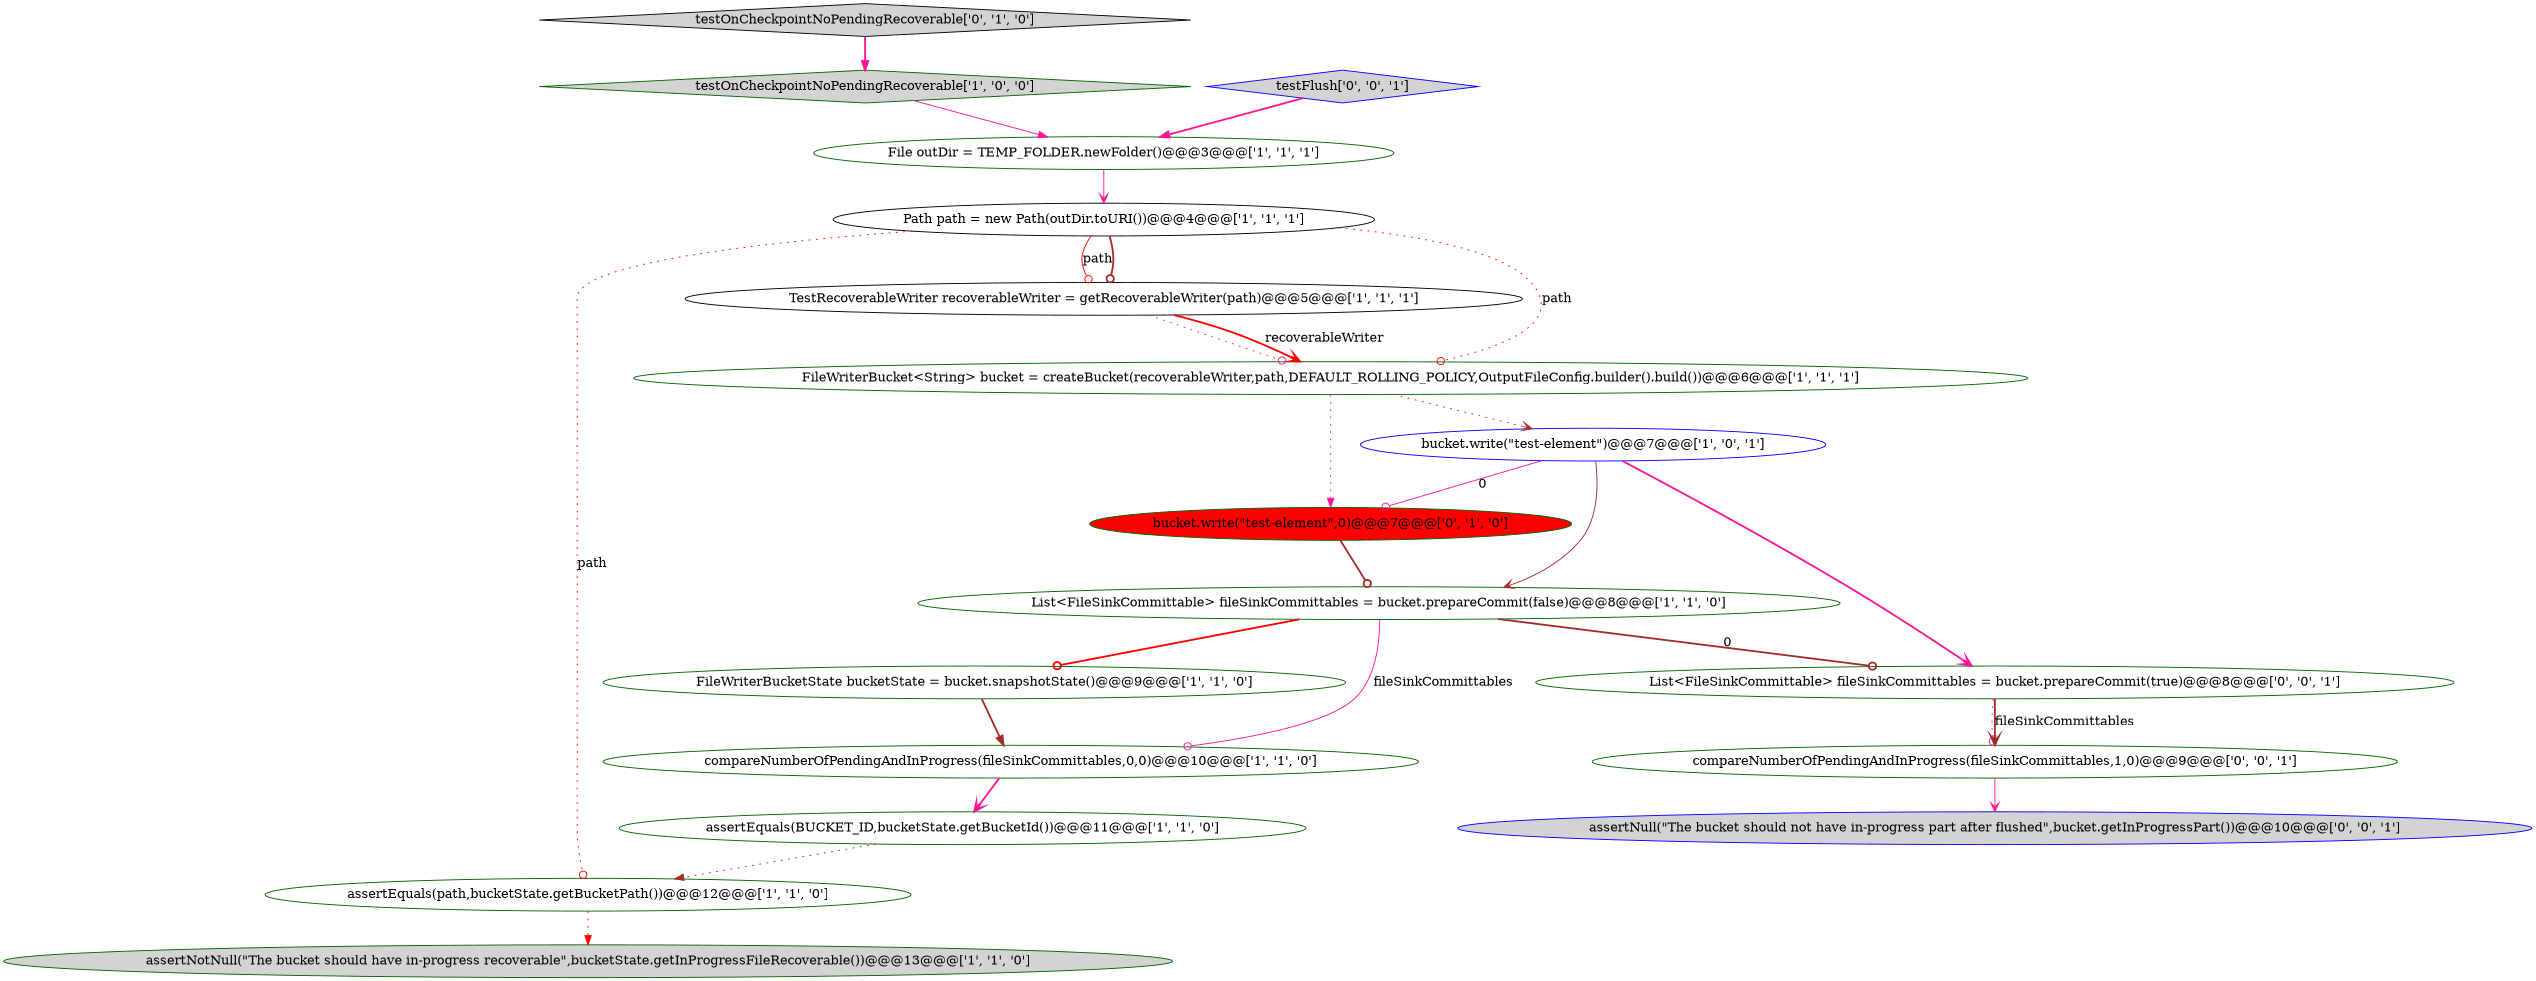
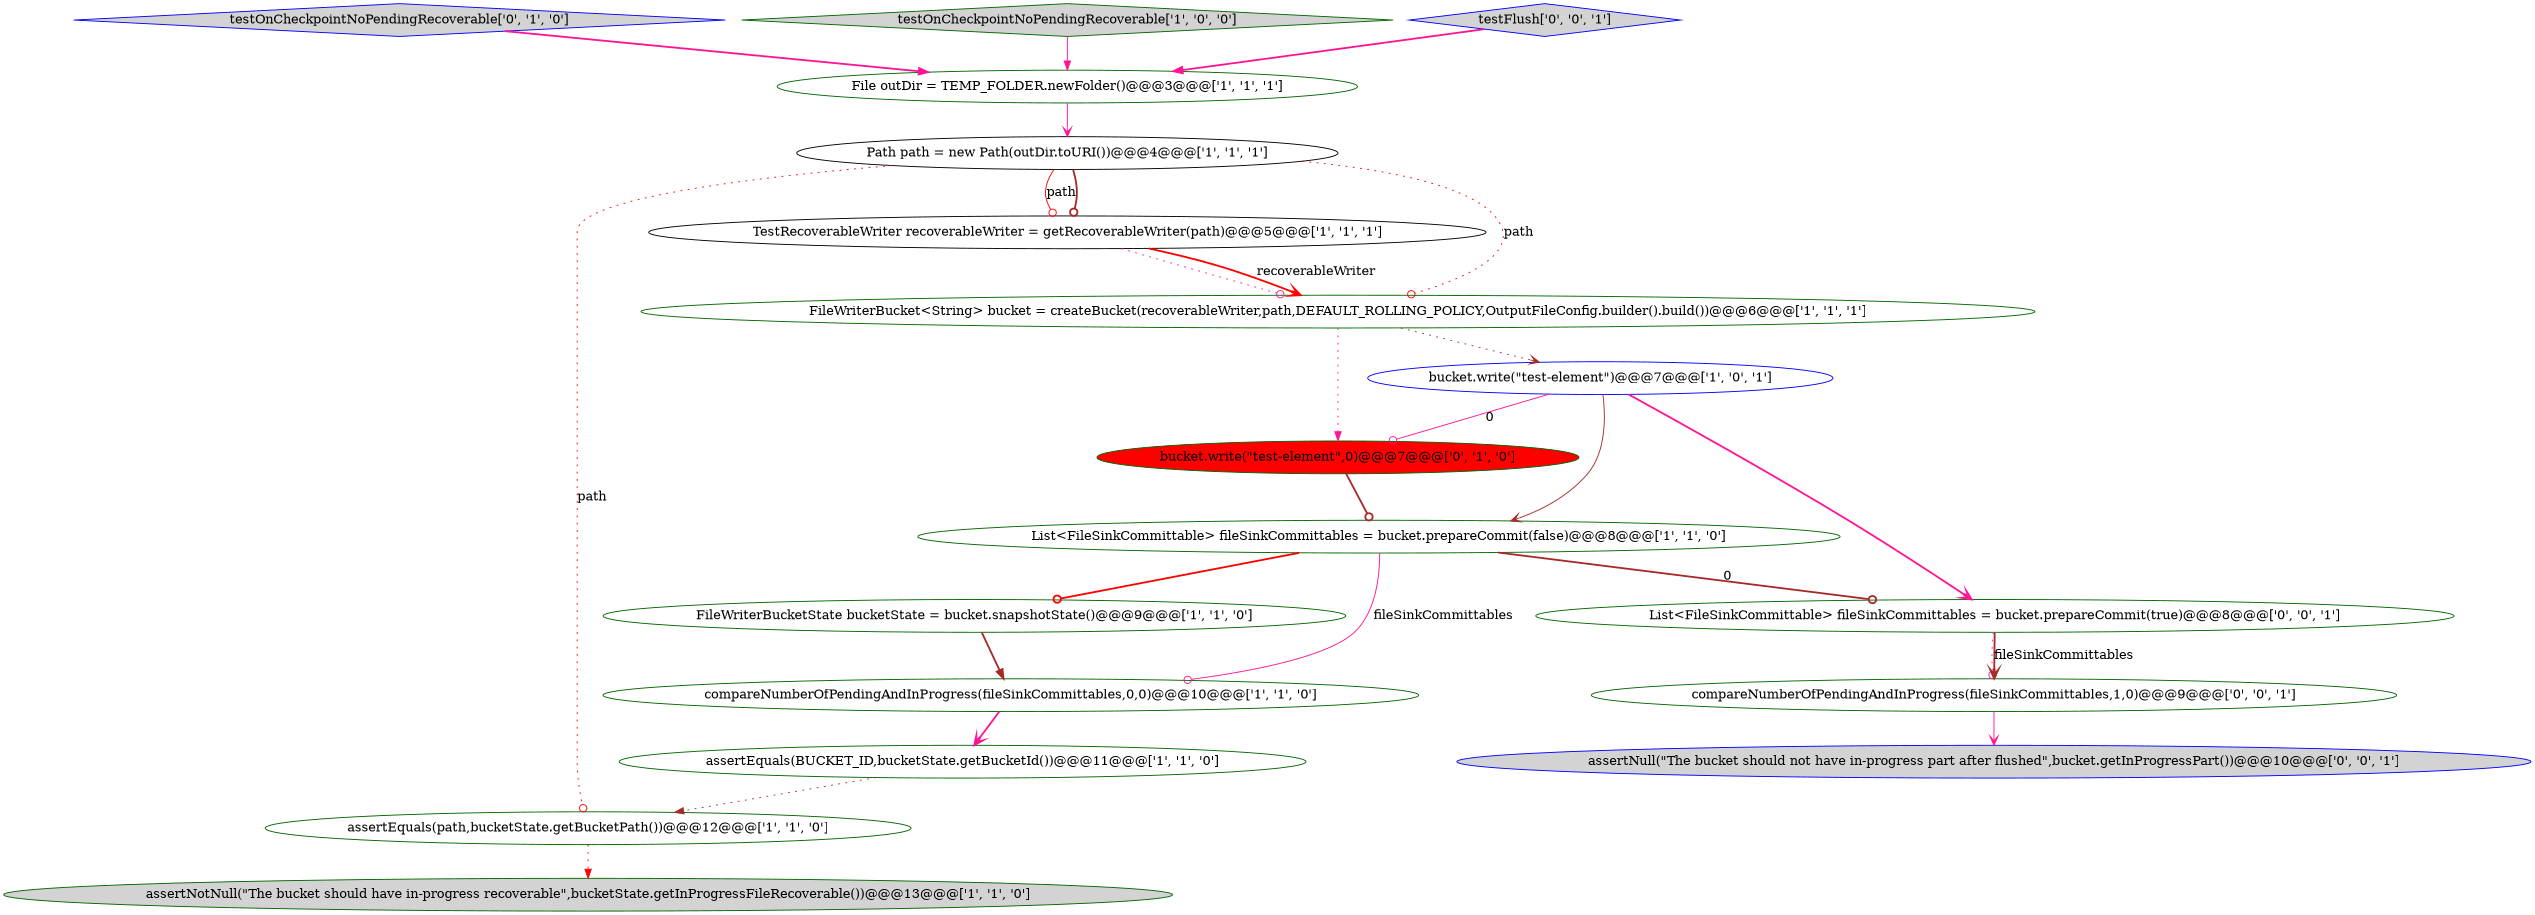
node "testOnCheckpointNoPendingRecoverable['0', '1', '0']": color black -> blue
edge "testOnCheckpointNoPendingRecoverable['0', '1', '0']" -> "testOnCheckpointNoPendingRecoverable['1', '0', '0']": now "testOnCheckpointNoPendingRecoverable['0', '1', '0']" -> "File outDir = TEMP_FOLDER.newFolder()@@@3@@@['1', '1', '1']"
